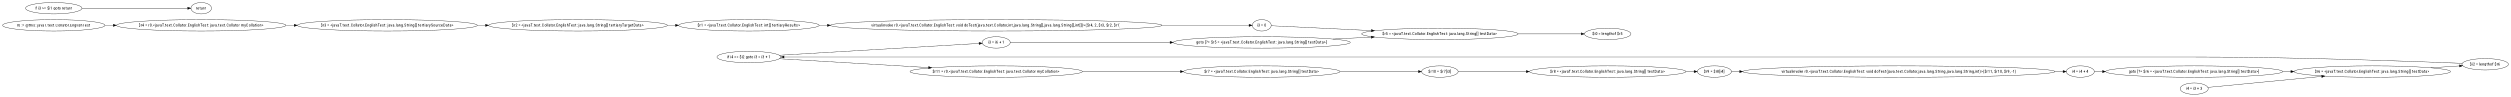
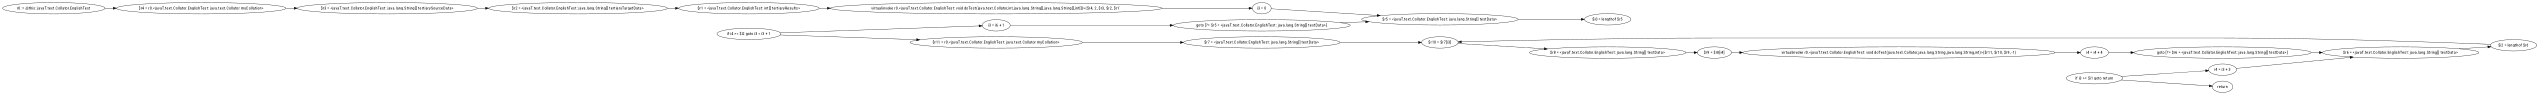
edge "$i2 = lengthof $r6" -> "if i4 >= $i2 goto i3 = i3 + 1": now "$i2 = lengthof $r6" -> "$r10 = $r7[i3]"
edge "if i3 >= $i1 goto return" -> "i4 = i3 + 3": added
